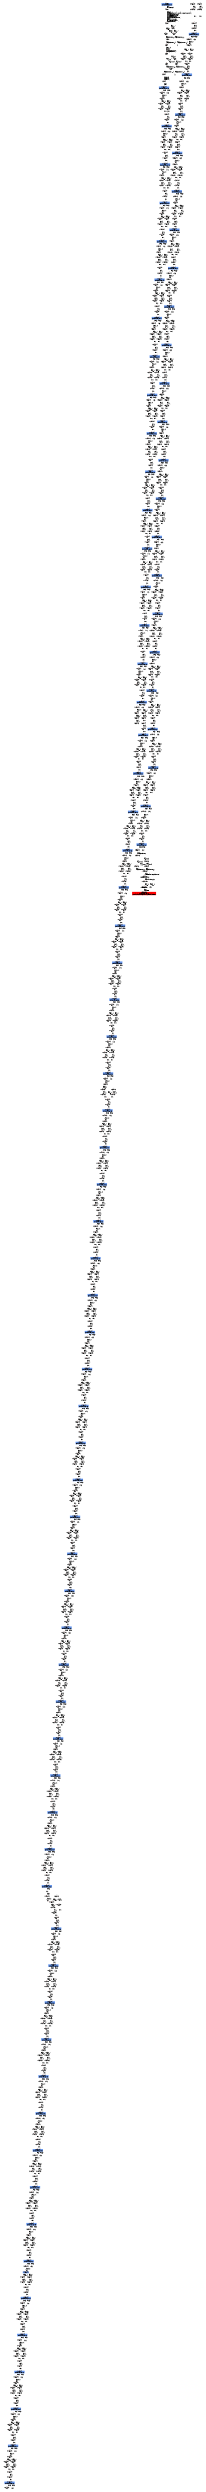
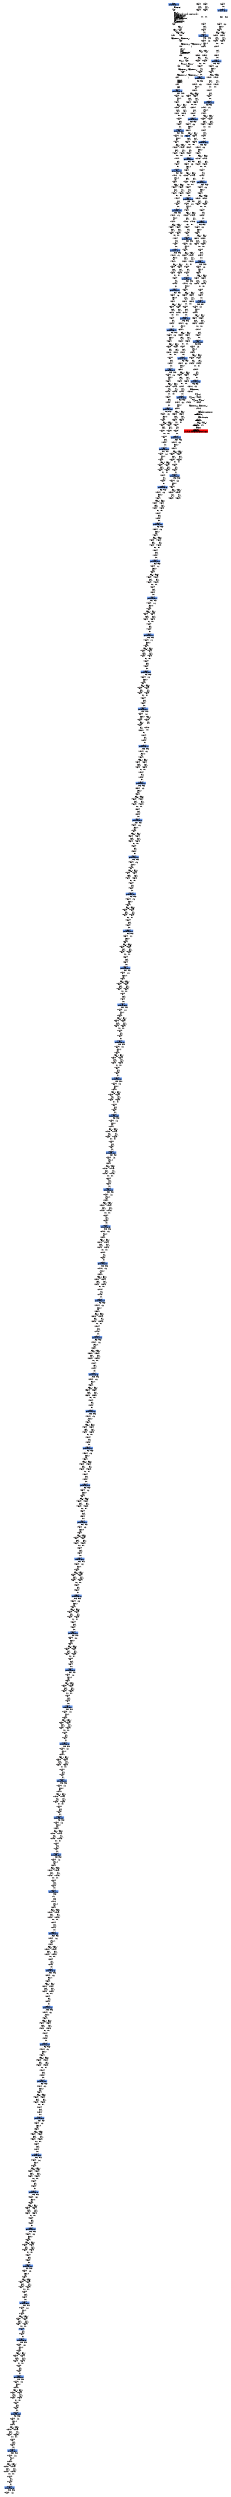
node "113385 @ N50 main": fillcolor white -> cornflowerblue
node "113660 @ N49 main": removed
edge "111858 @ N53 main" -> "111860 @ N49 main": added, label "Line 0:"
edge "112153 @ N48 main" -> "112160 @ N49 main": now "112153 @ N48 main" -> "112155 @ N50 main"
edge "112815 @ N50 main" -> "112813 @ N48 main": reversed
node "113113 @ N48 main": fillcolor cornflowerblue -> white
node "113150 @ N49 main": fillcolor white -> cornflowerblue
